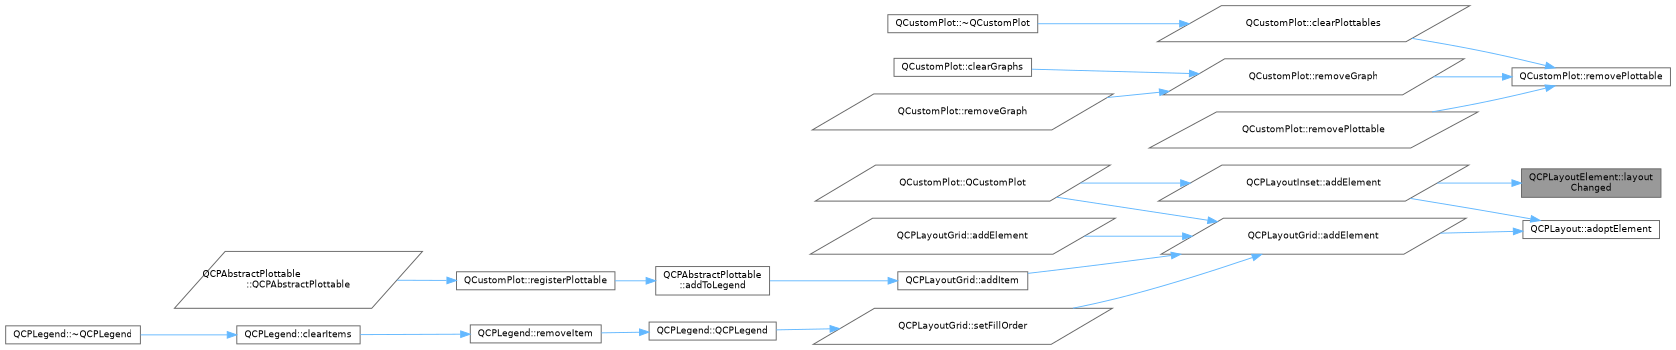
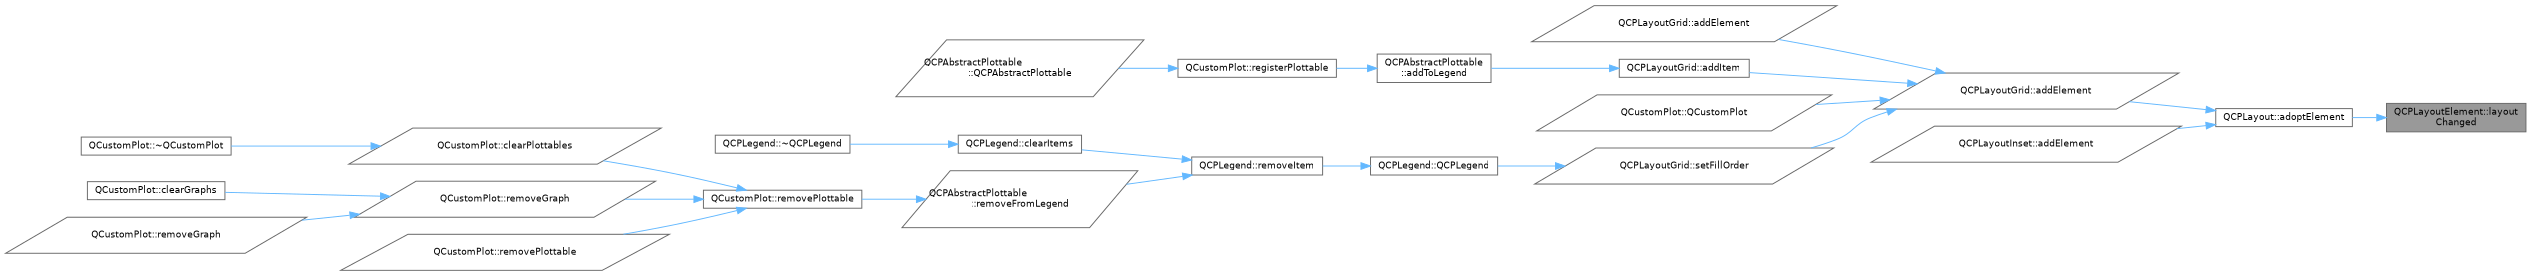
edge "QCustomPlot::QCustomPlot" -> "QCPLayoutInset::addElement": removed
edge "QCPLayoutInset::addElement" -> "QCPLayoutElement::layout Changed": now "QCPLayout::adoptElement" -> "QCPLayoutElement::layout Changed"
node "QCPAbstractPlottable ::removeFromLegend": added
